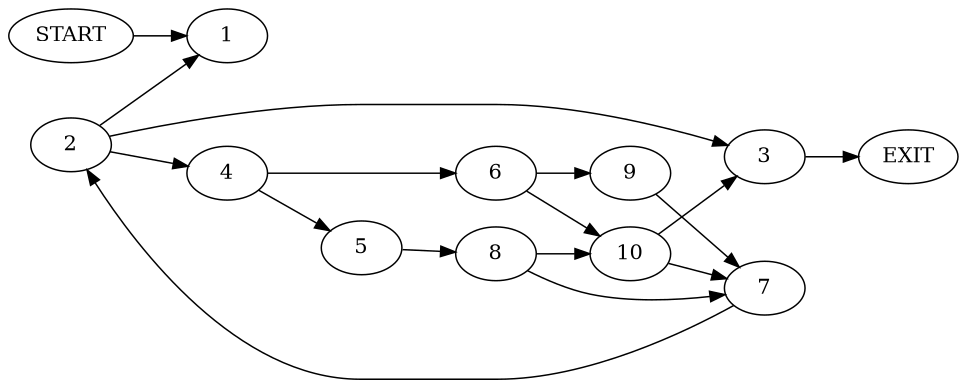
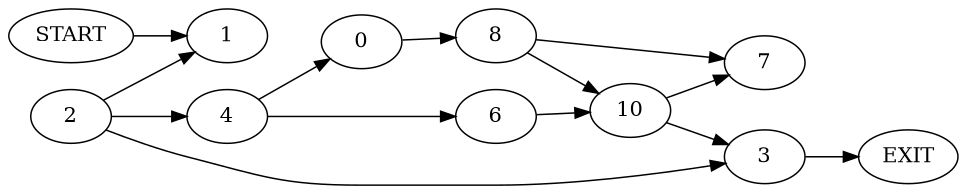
node "9": removed
node "5": label "5" -> "0"
edge "7" -> "2": removed
